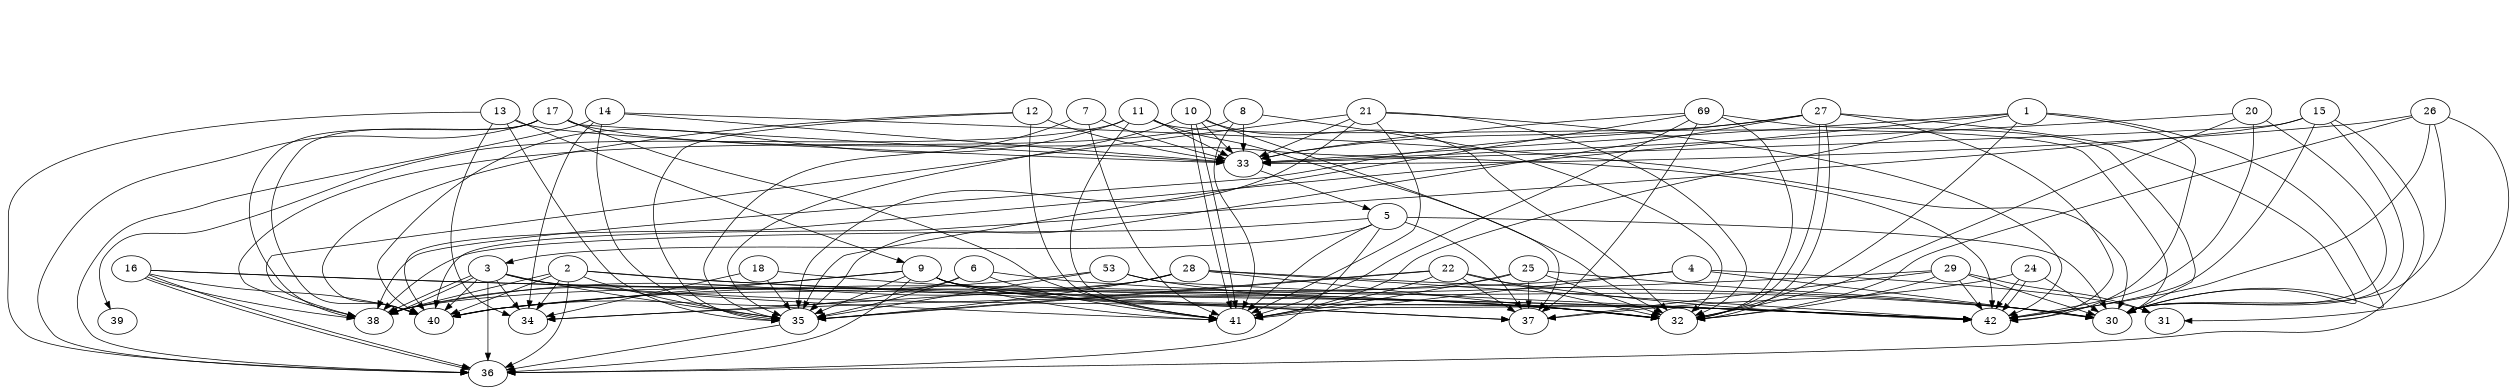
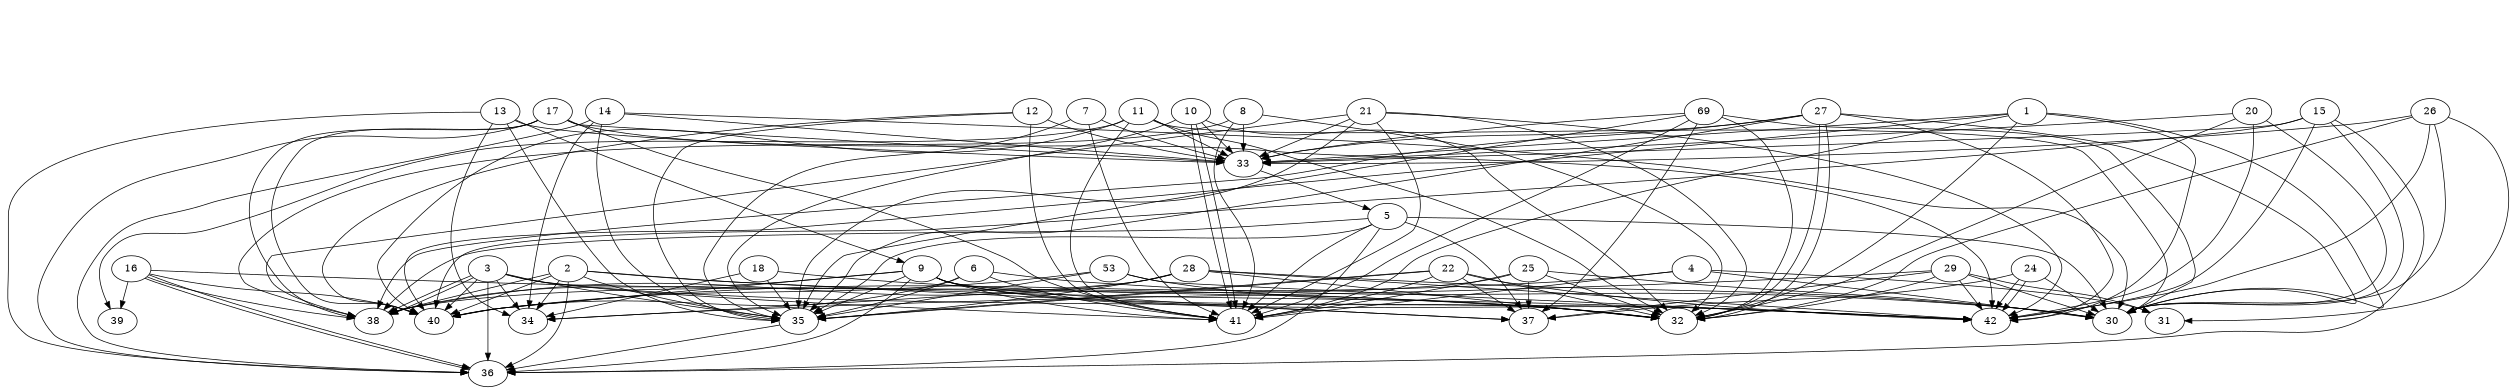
edge "10" -> "37": removed
edge "5" -> "3": now "5" -> "35"
edge "16" -> "42": now "16" -> "39"
